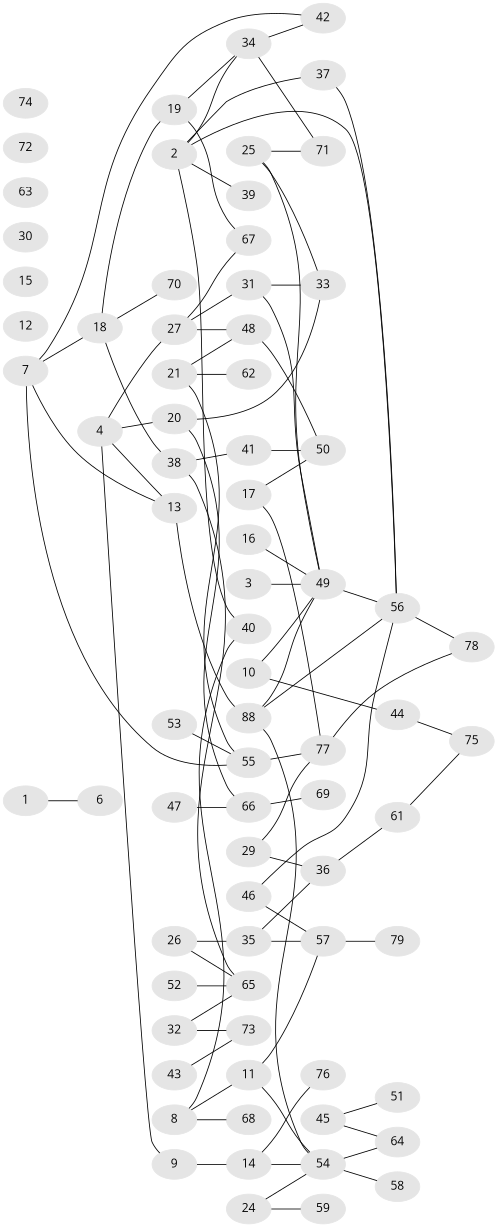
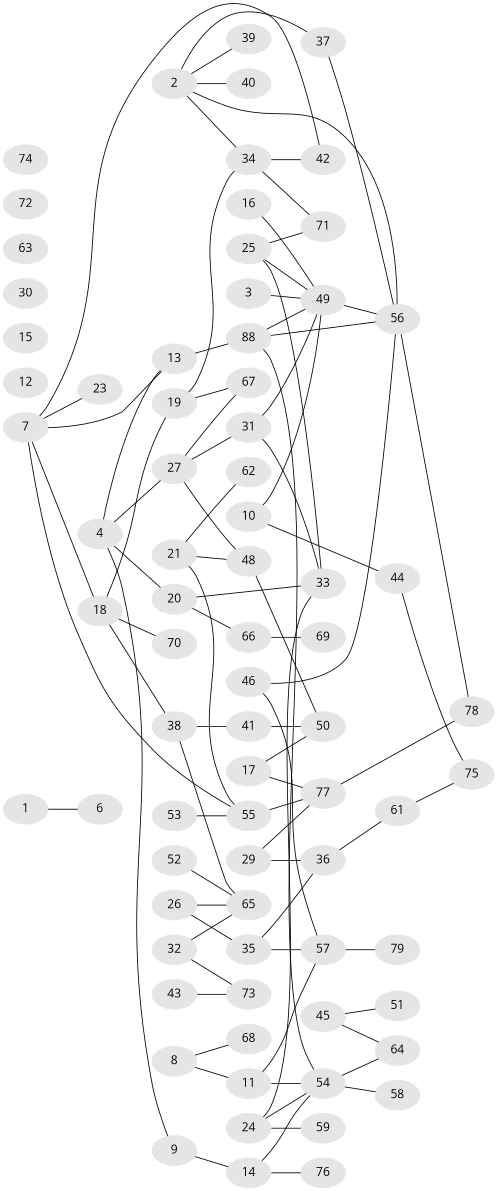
node "23": added
node "47": removed
edge "33" -- "24": added
edge "40" -- "8": removed
